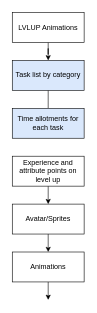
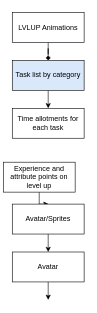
edge "LVLUP Animations" -> "Task list by category": arrowhead classic -> diamond
edge "Task list by category" -- "Time allotments for each task": arrowhead none -> classic
node "Time allotments for each task": fillcolor #dae8fc -> #ffffff
node "Experience and attribute points on level up": moved (48, 171) -> (39, 177)
node "Animations": label "Animations" -> "Avatar"
